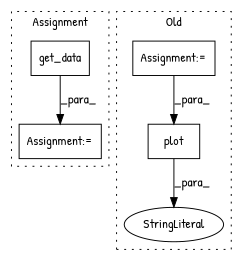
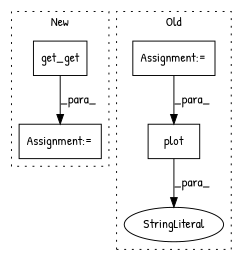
cluster "Assignment": label "Assignment" -> "New"
node "get_data": label "get_data" -> "get_get"
